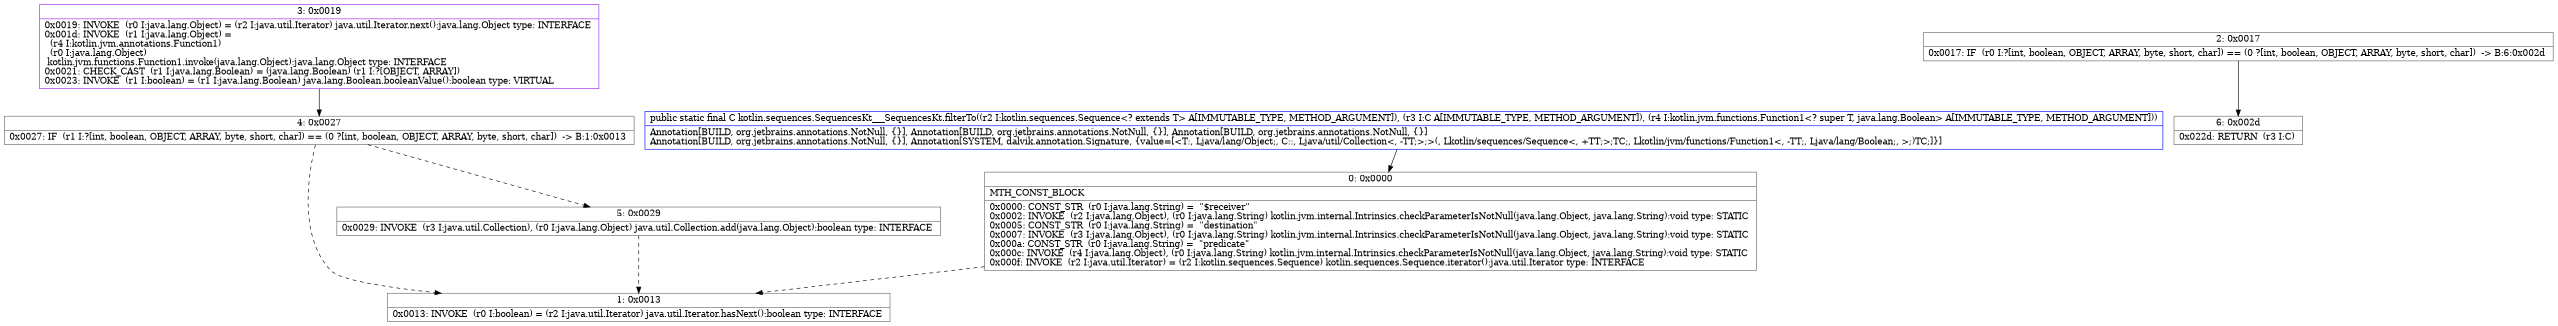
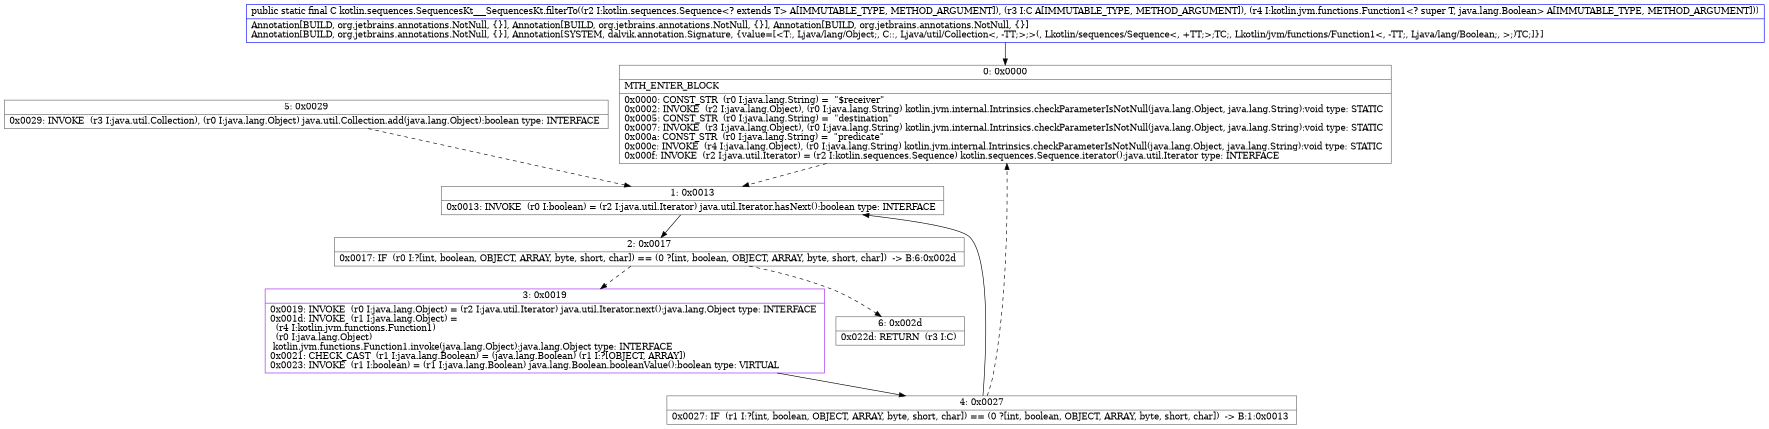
node "3: 0x0019": text "(r4 I:kotlin.jvm.annotations.Function1)" -> "(r4 I:kotlin.jvm.functions.Function1)"
edge "2: 0x0017" -> "6: 0x002d": style solid -> dashed
edge "4: 0x0027" -> "5: 0x0029": now "4: 0x0027" -> "0: 0x0000"
node "0: 0x0000": text "MTH_CONST_BLOCK" -> "MTH_ENTER_BLOCK"
edge "1: 0x0013" -> "2: 0x0017": added
edge "4: 0x0027" -> "1: 0x0013": style dashed -> solid
edge "2: 0x0017" -> "3: 0x0019": added
